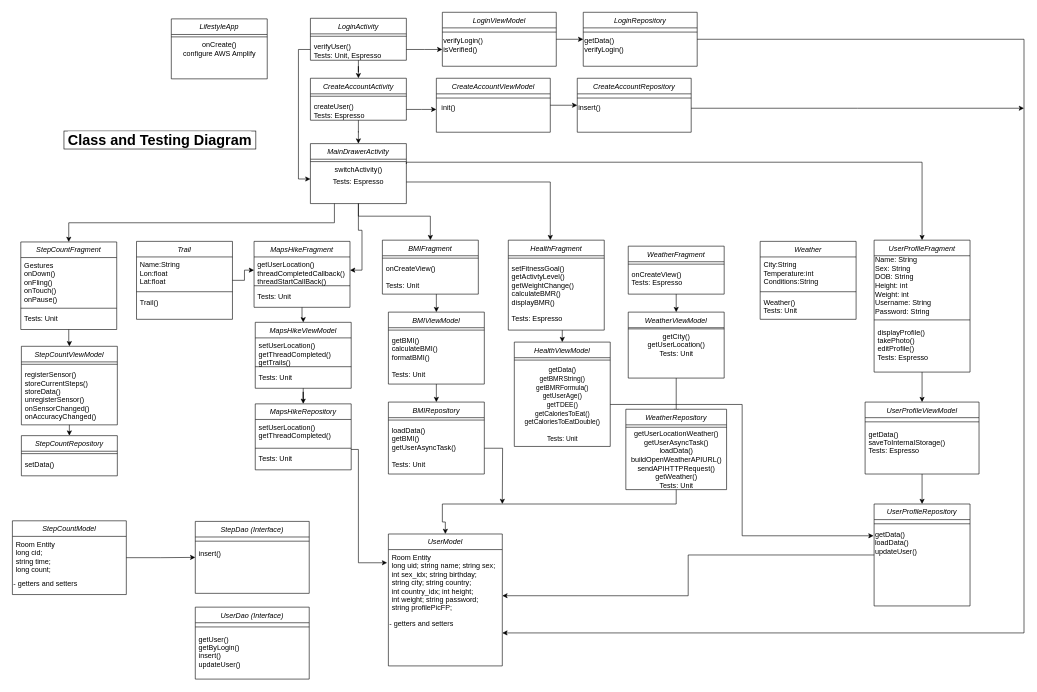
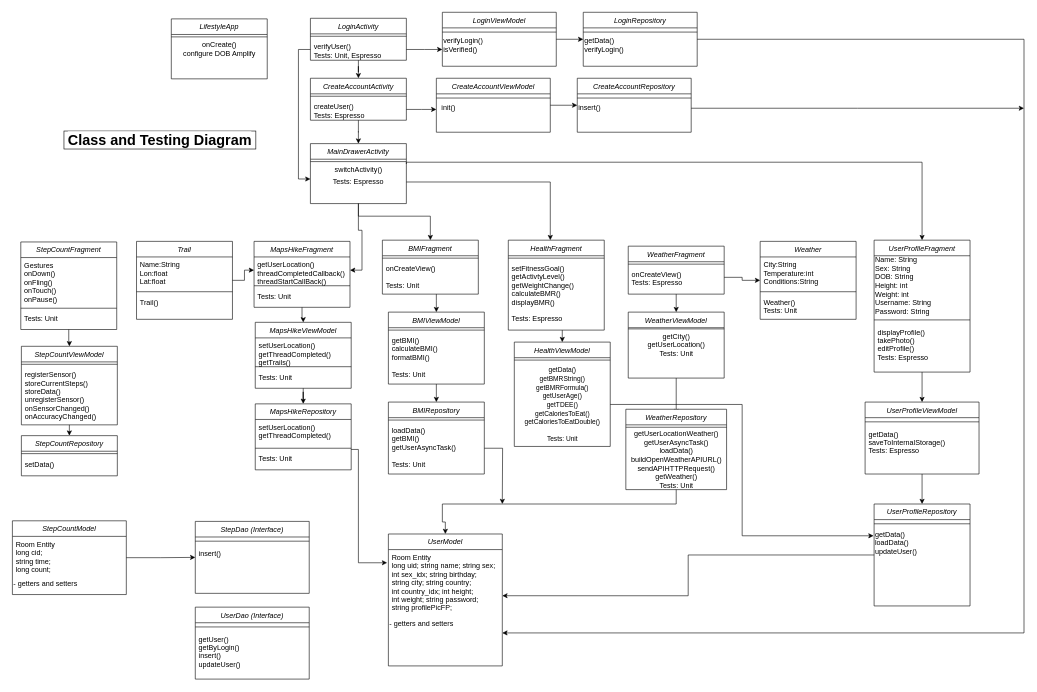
node "onCreate() configure AWS Amplify": label "onCreate() configure AWS Amplify" -> "onCreate() configure DOB Amplify"
edge "MainDrawerActivity" -> "StepCountFragment": removed
edge "onCreateView() Tests: Espresso" -> "Weather": added
